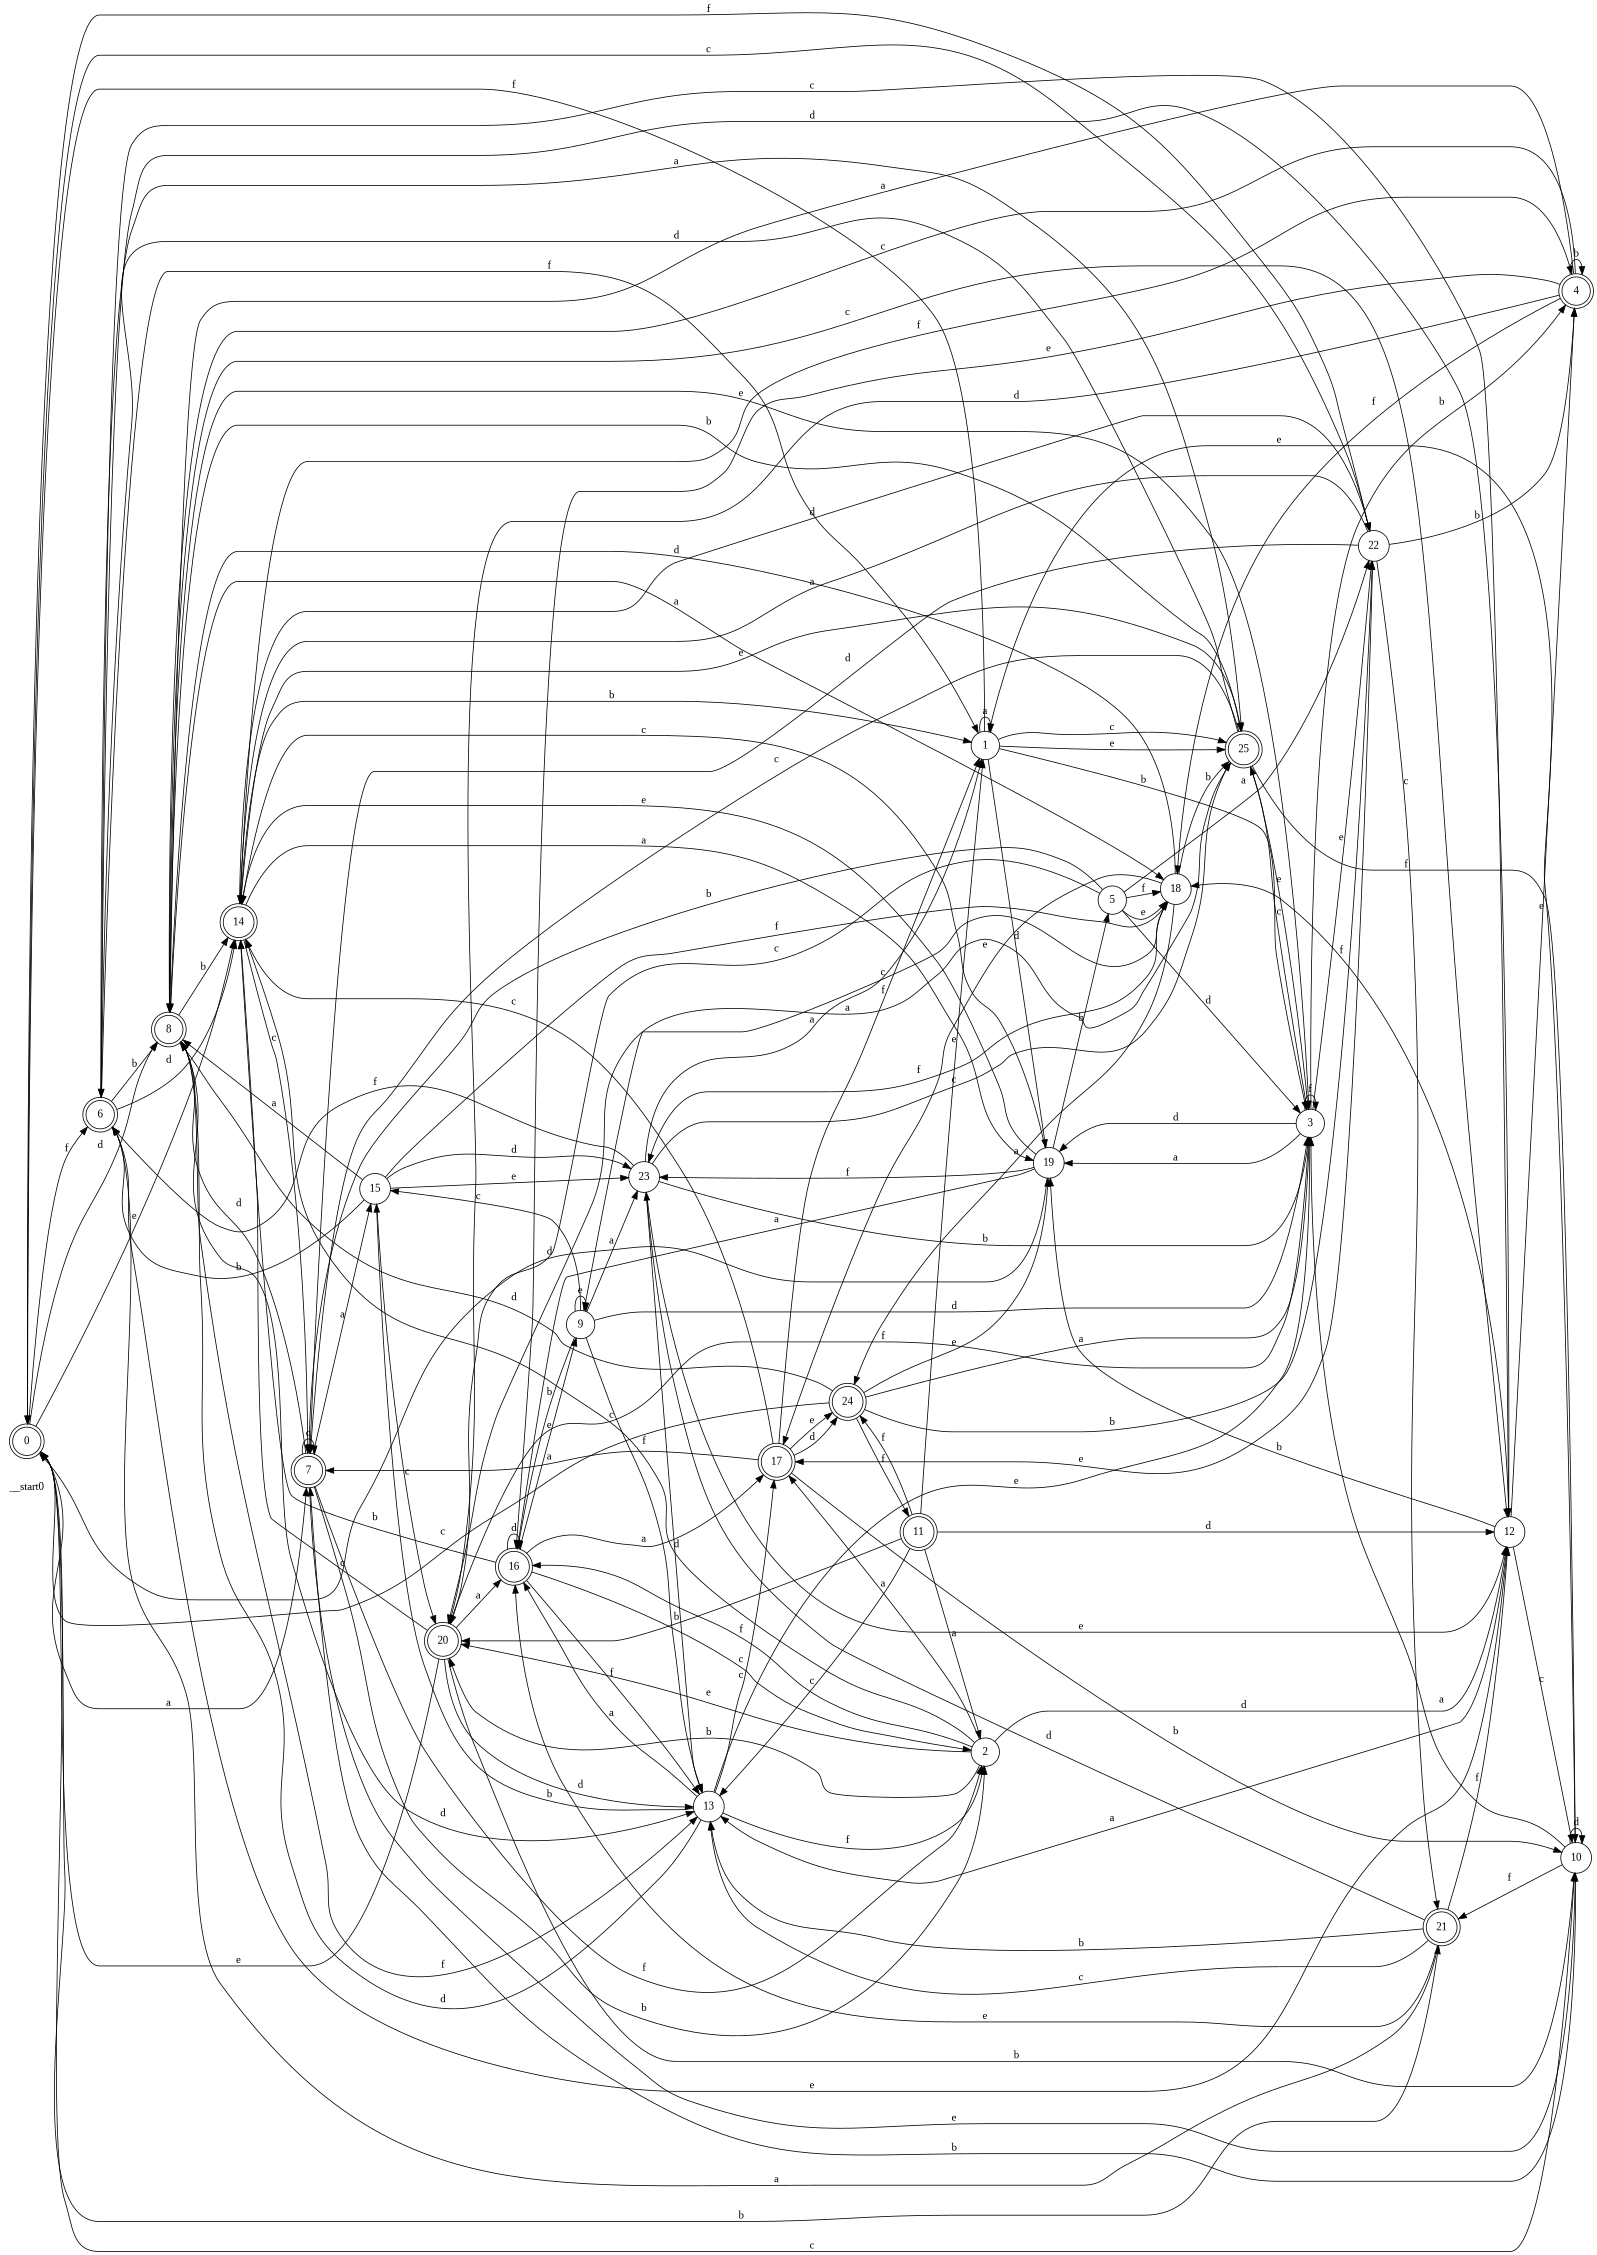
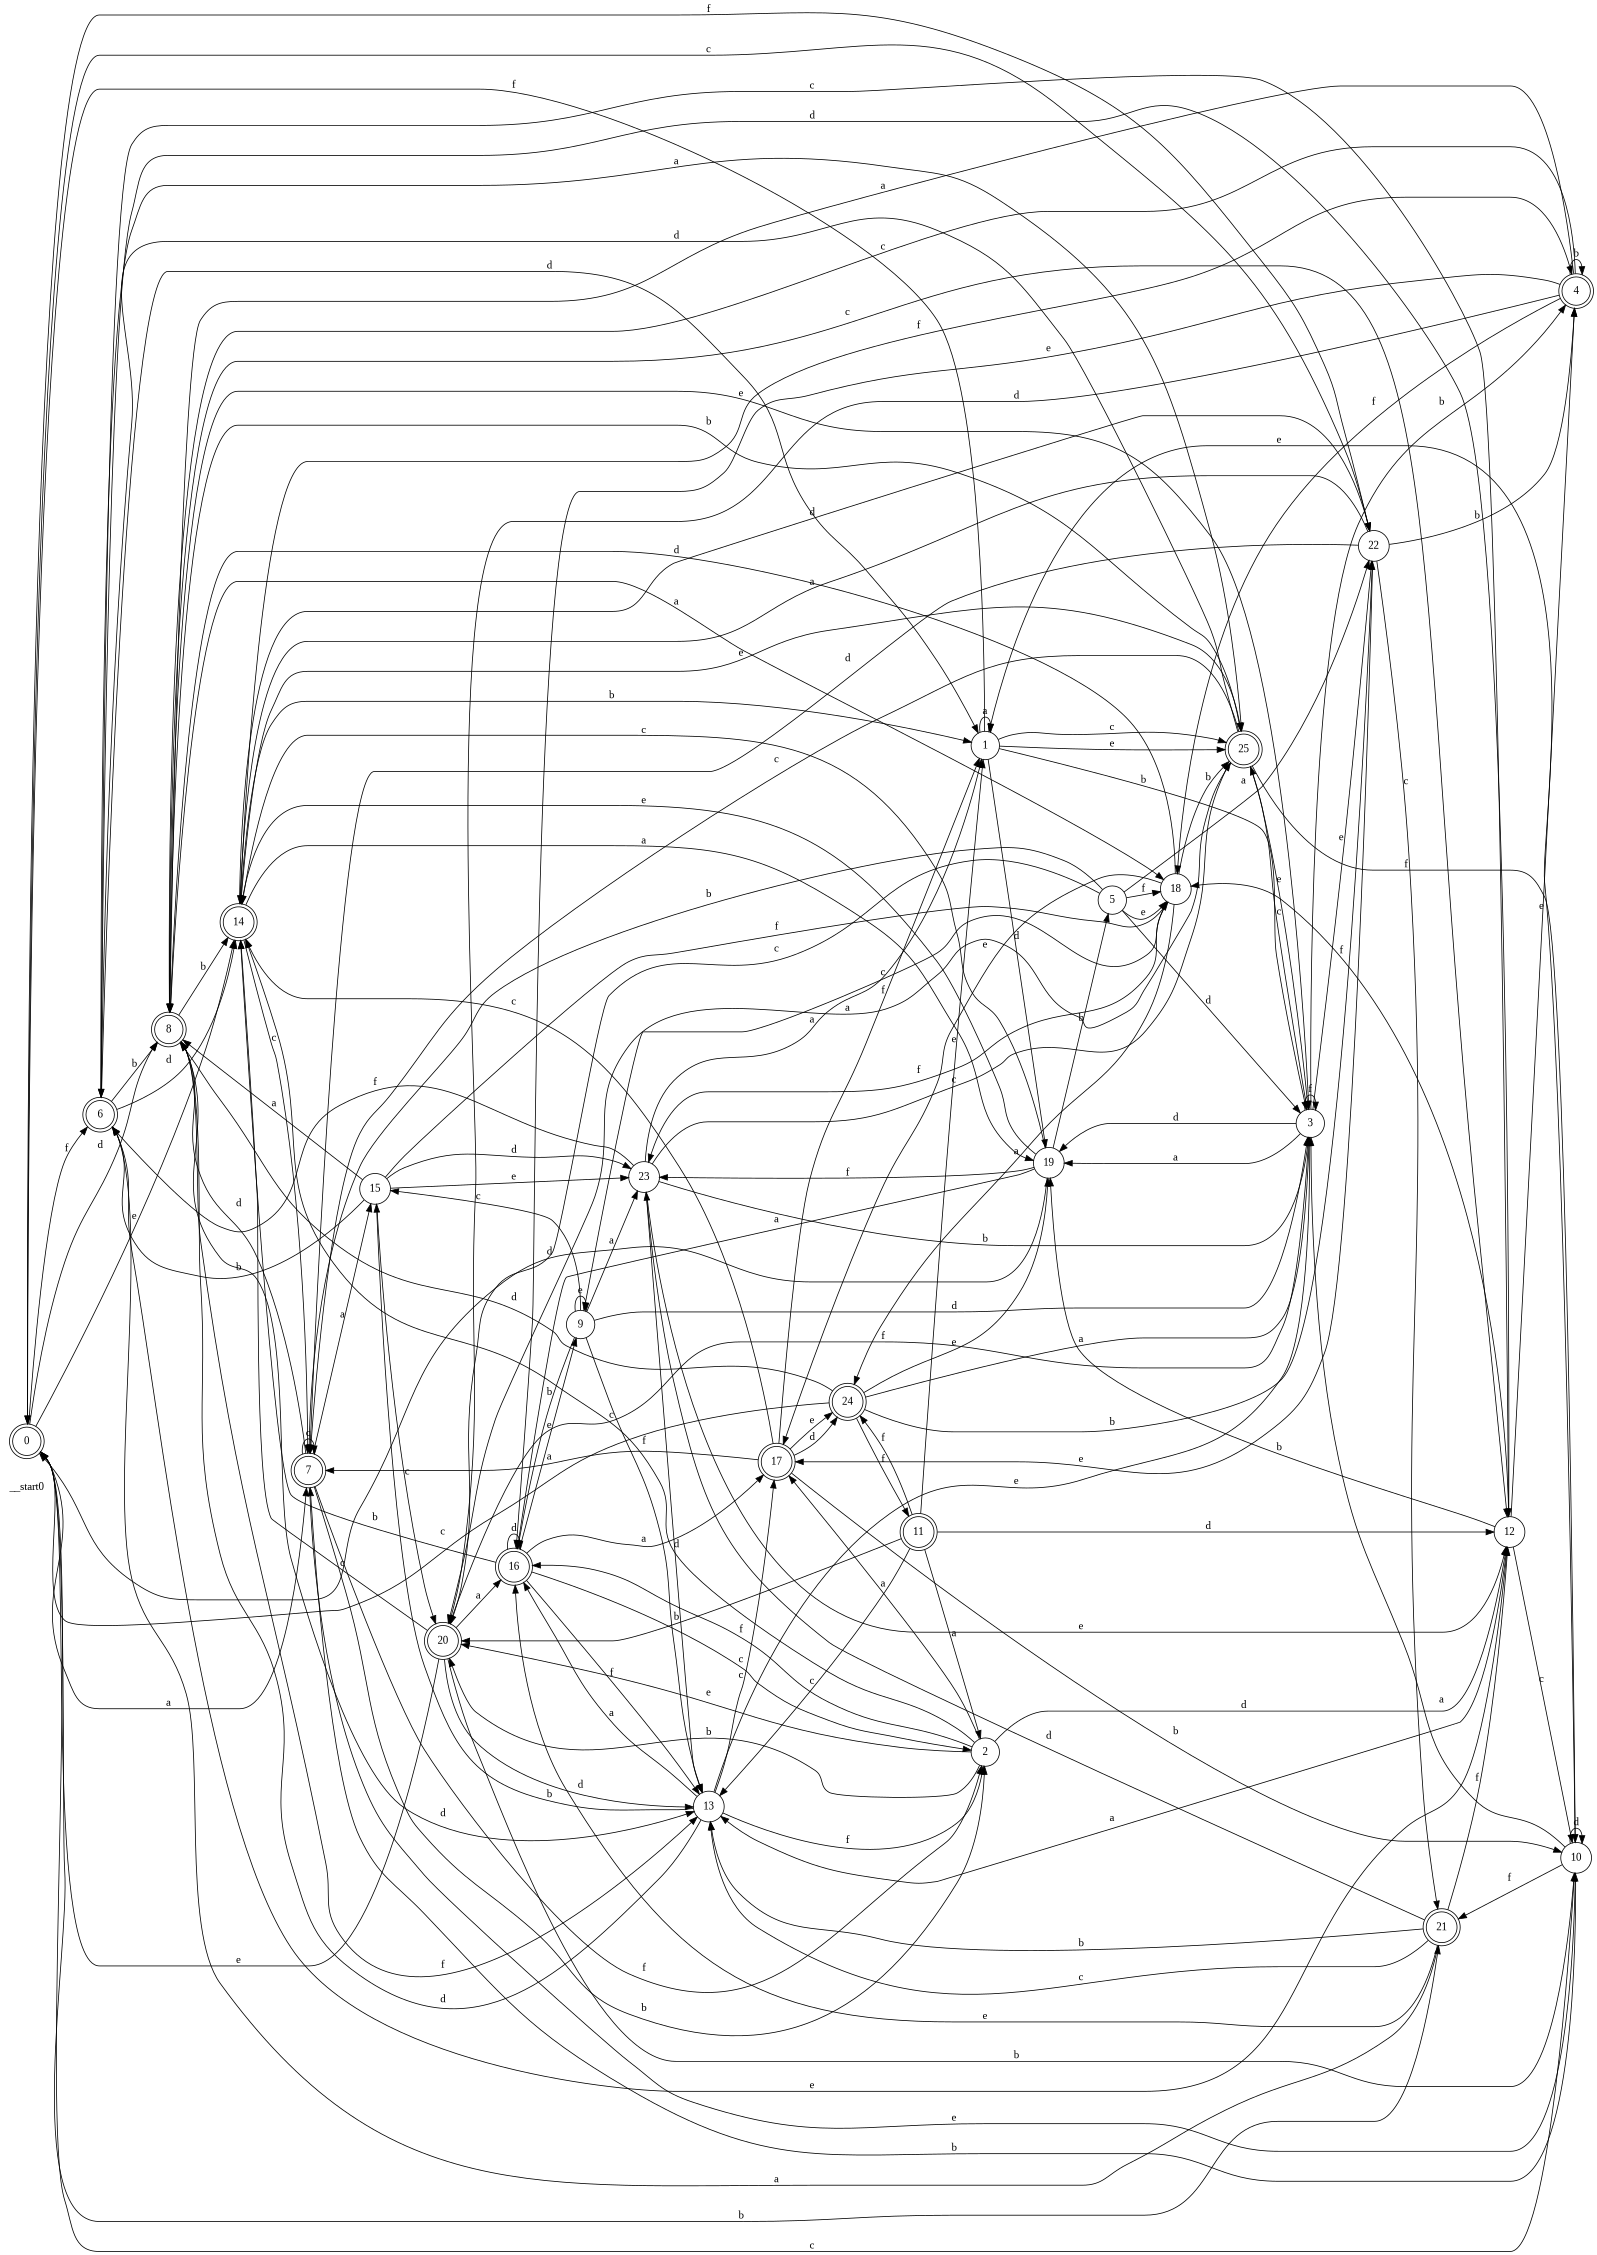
edge "6" -> "1": label "f" -> "d"
